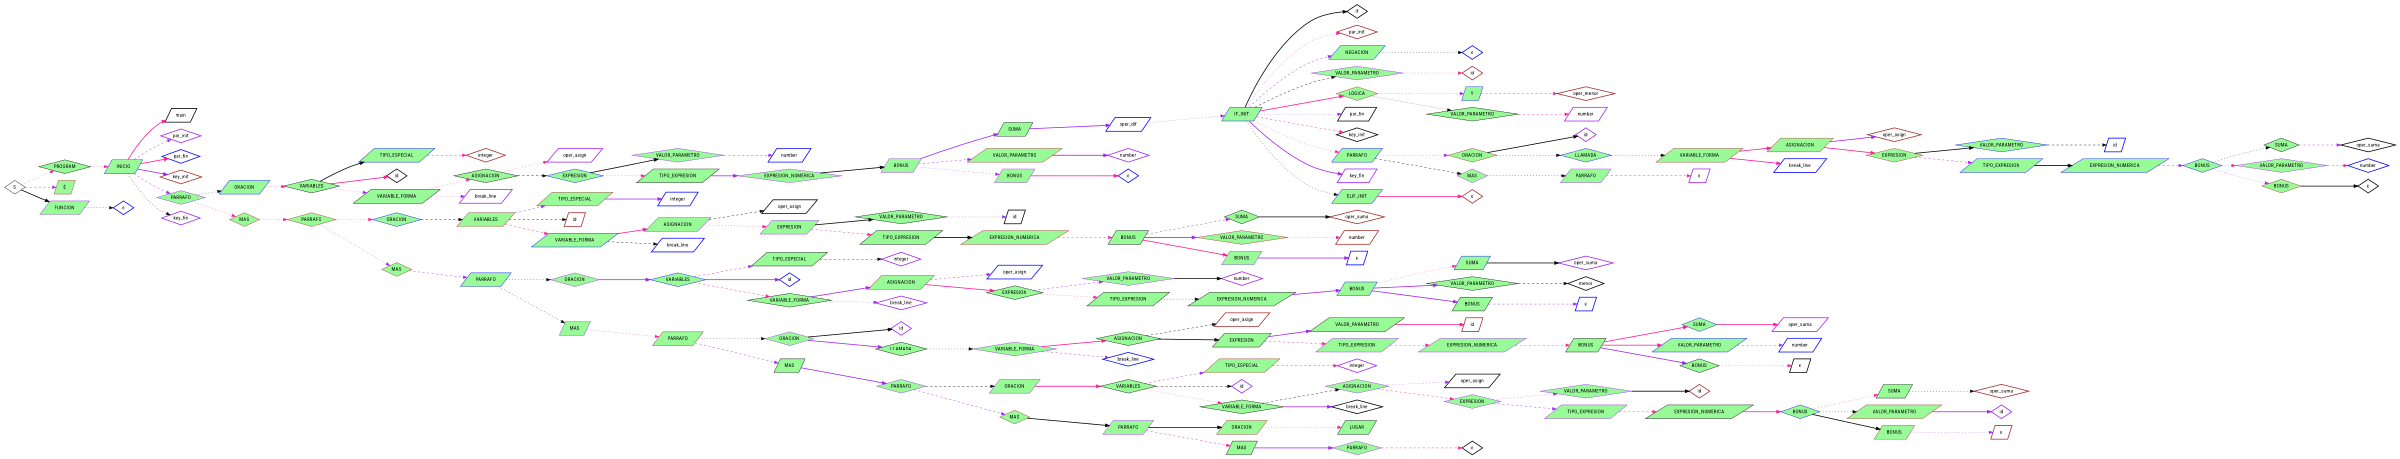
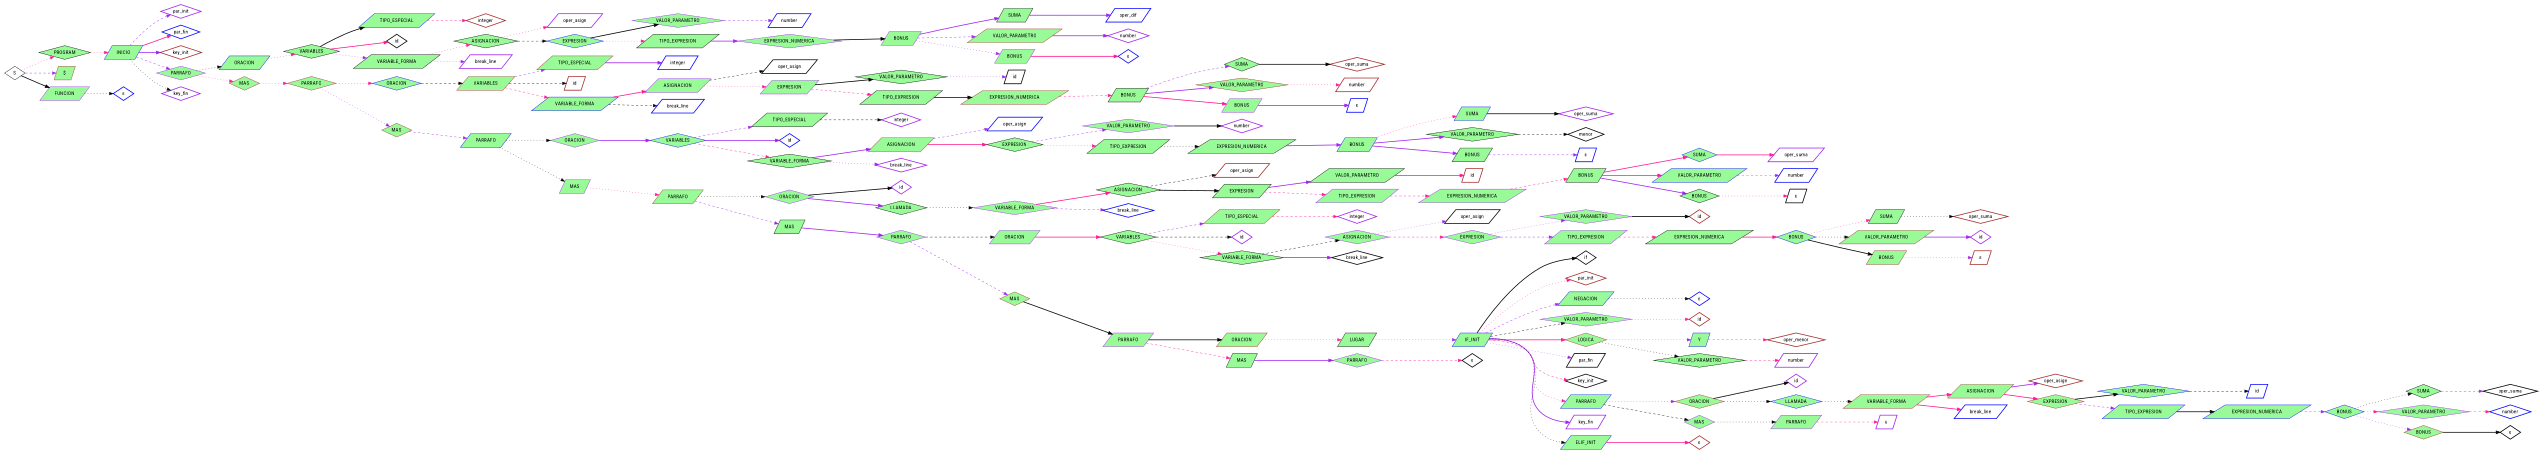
node "main": removed
edge "oper_dif" -> "IF_INIT": now "LUGAR" -> "IF_INIT"
